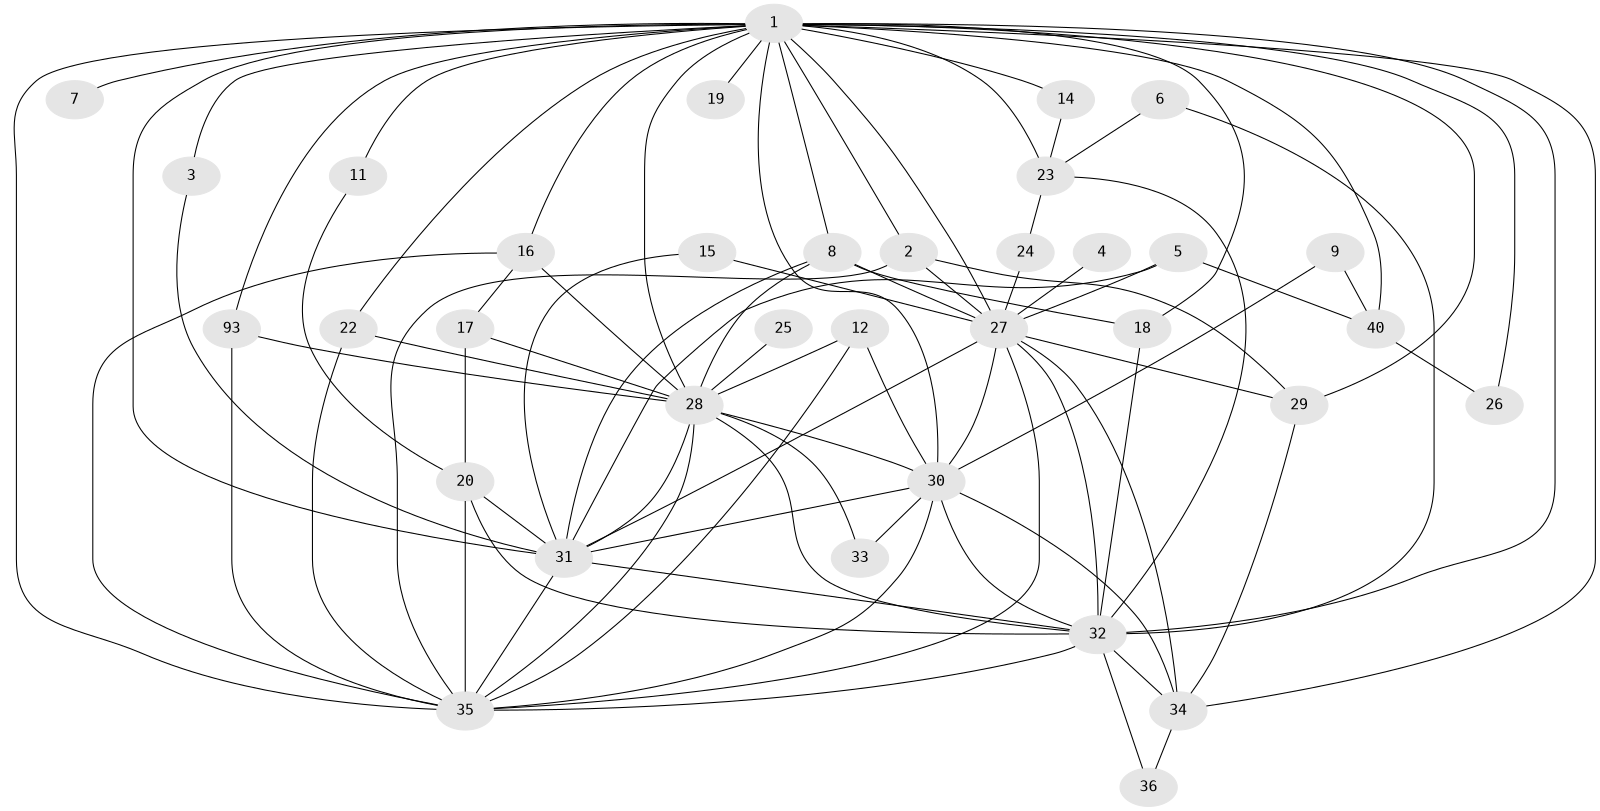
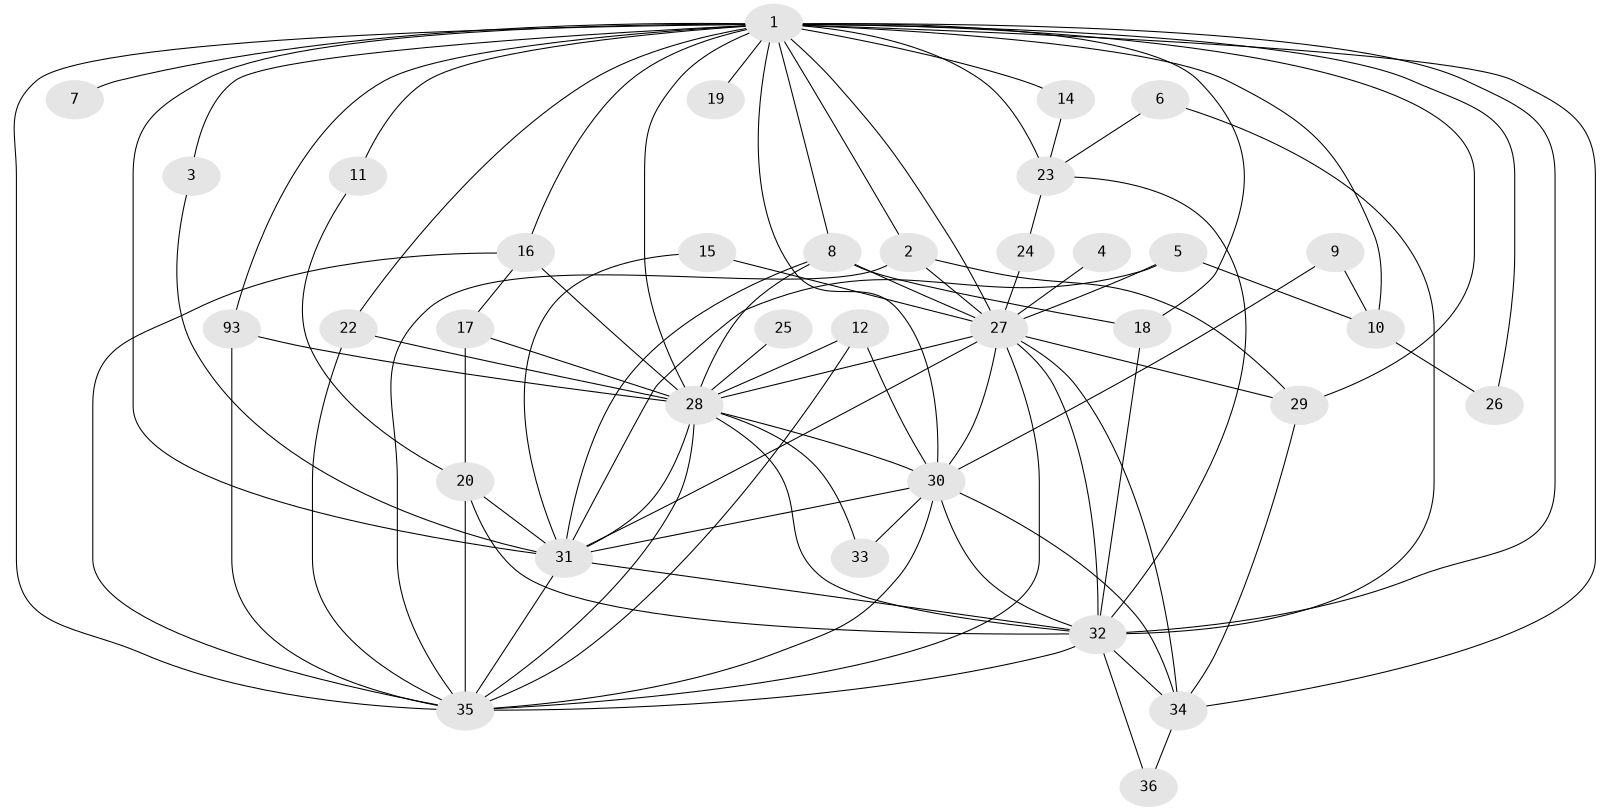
node "40": label "40" -> "10"
edge "27" -- "28": added
